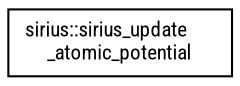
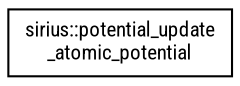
node "sirius::sirius_update _atomic_potential": label "sirius::sirius_update _atomic_potential" -> "sirius::potential_update _atomic_potential"
